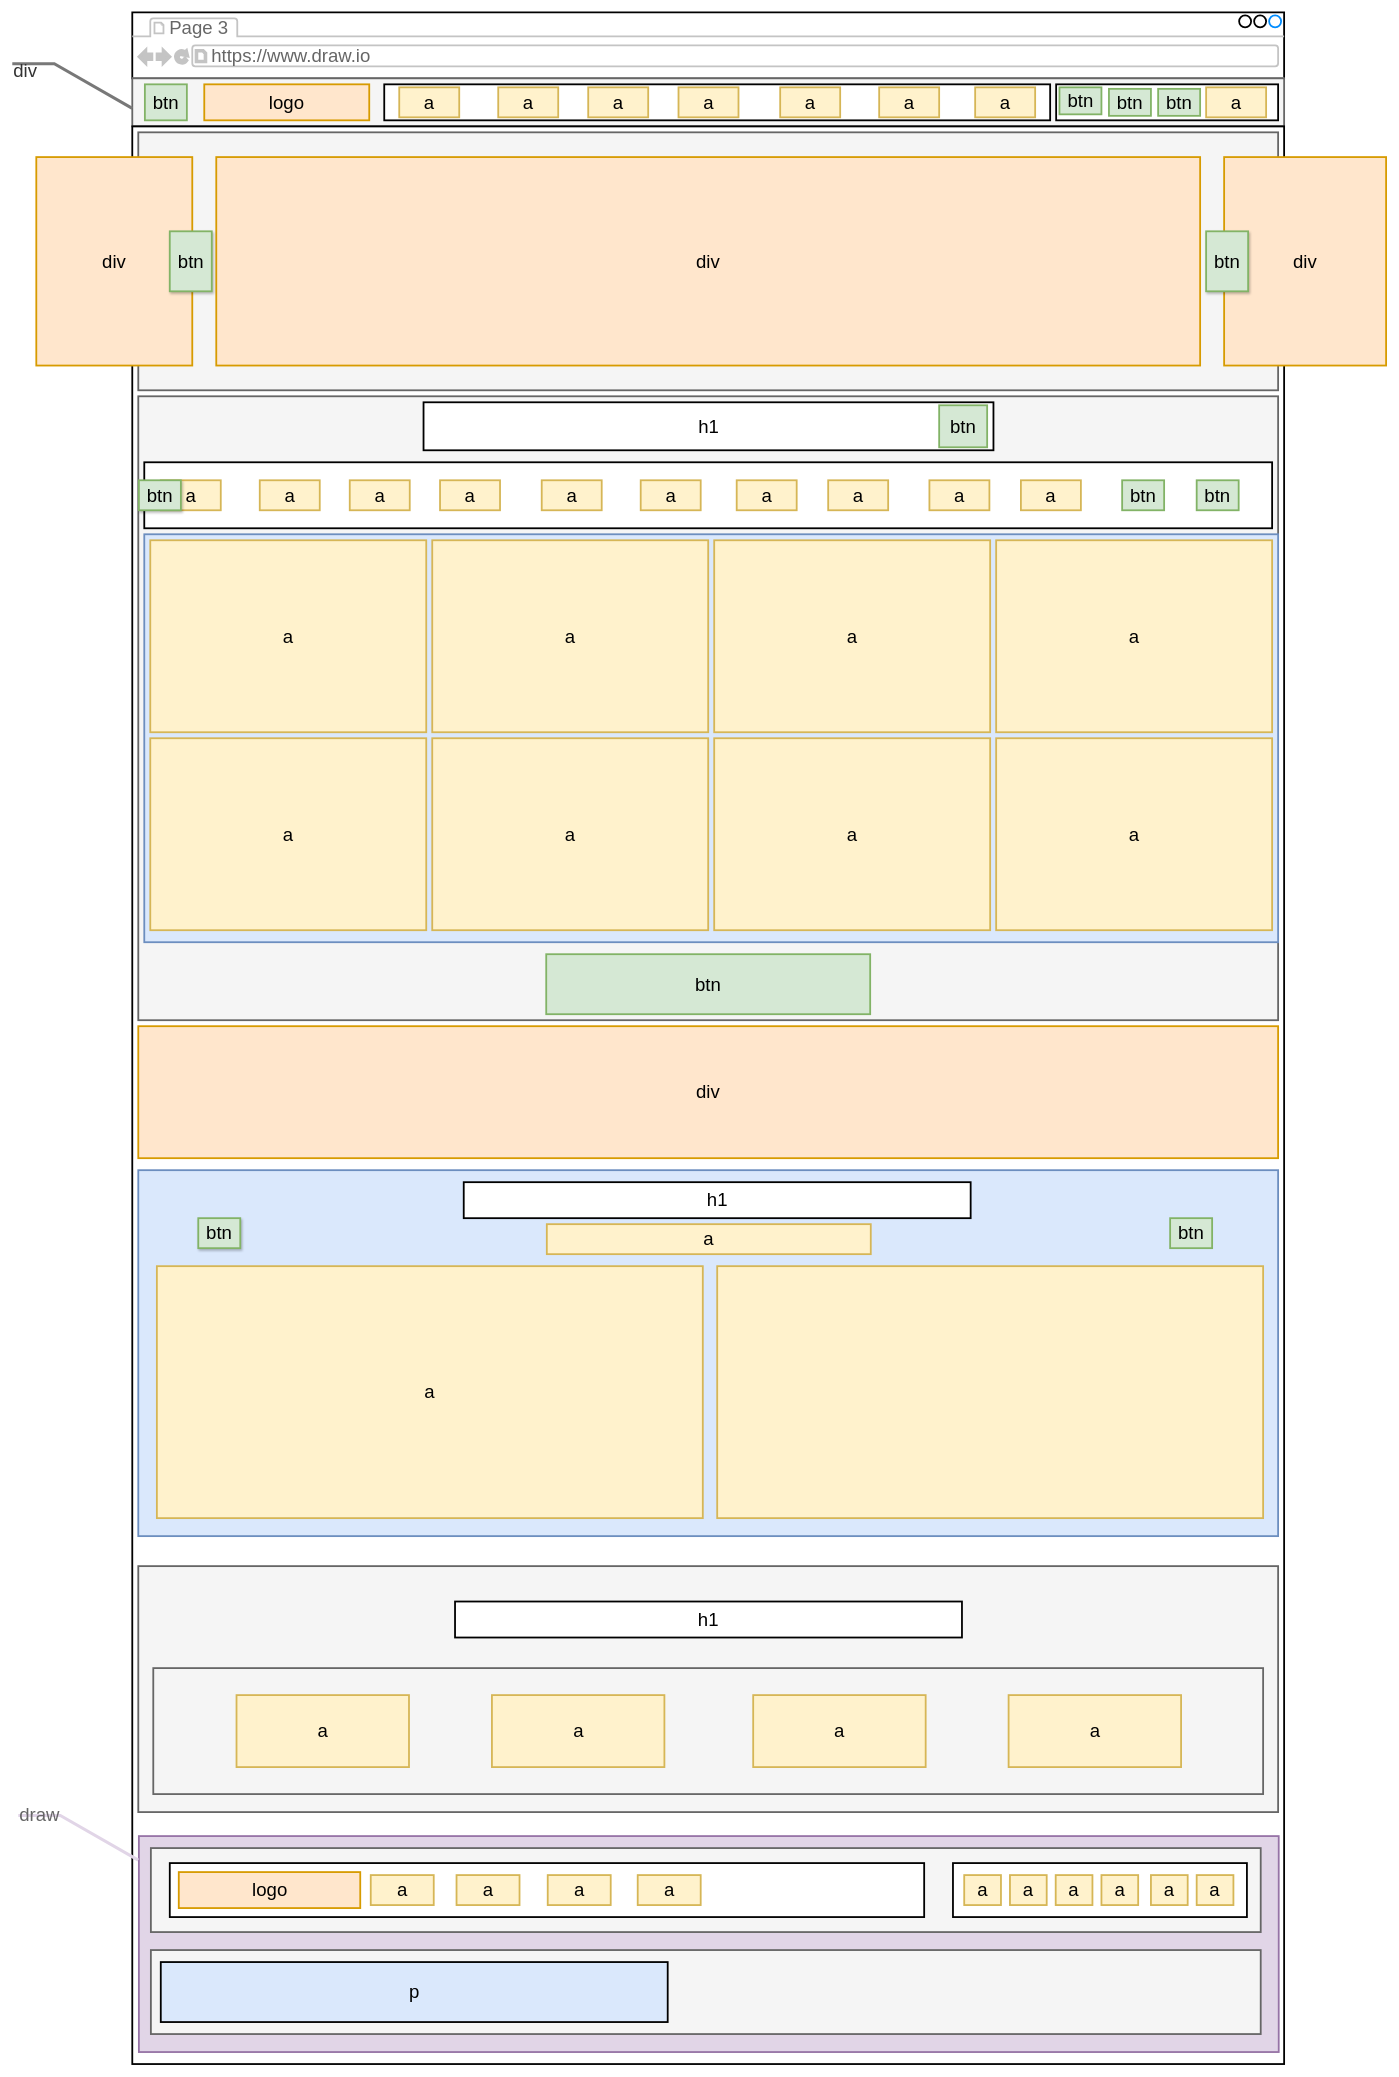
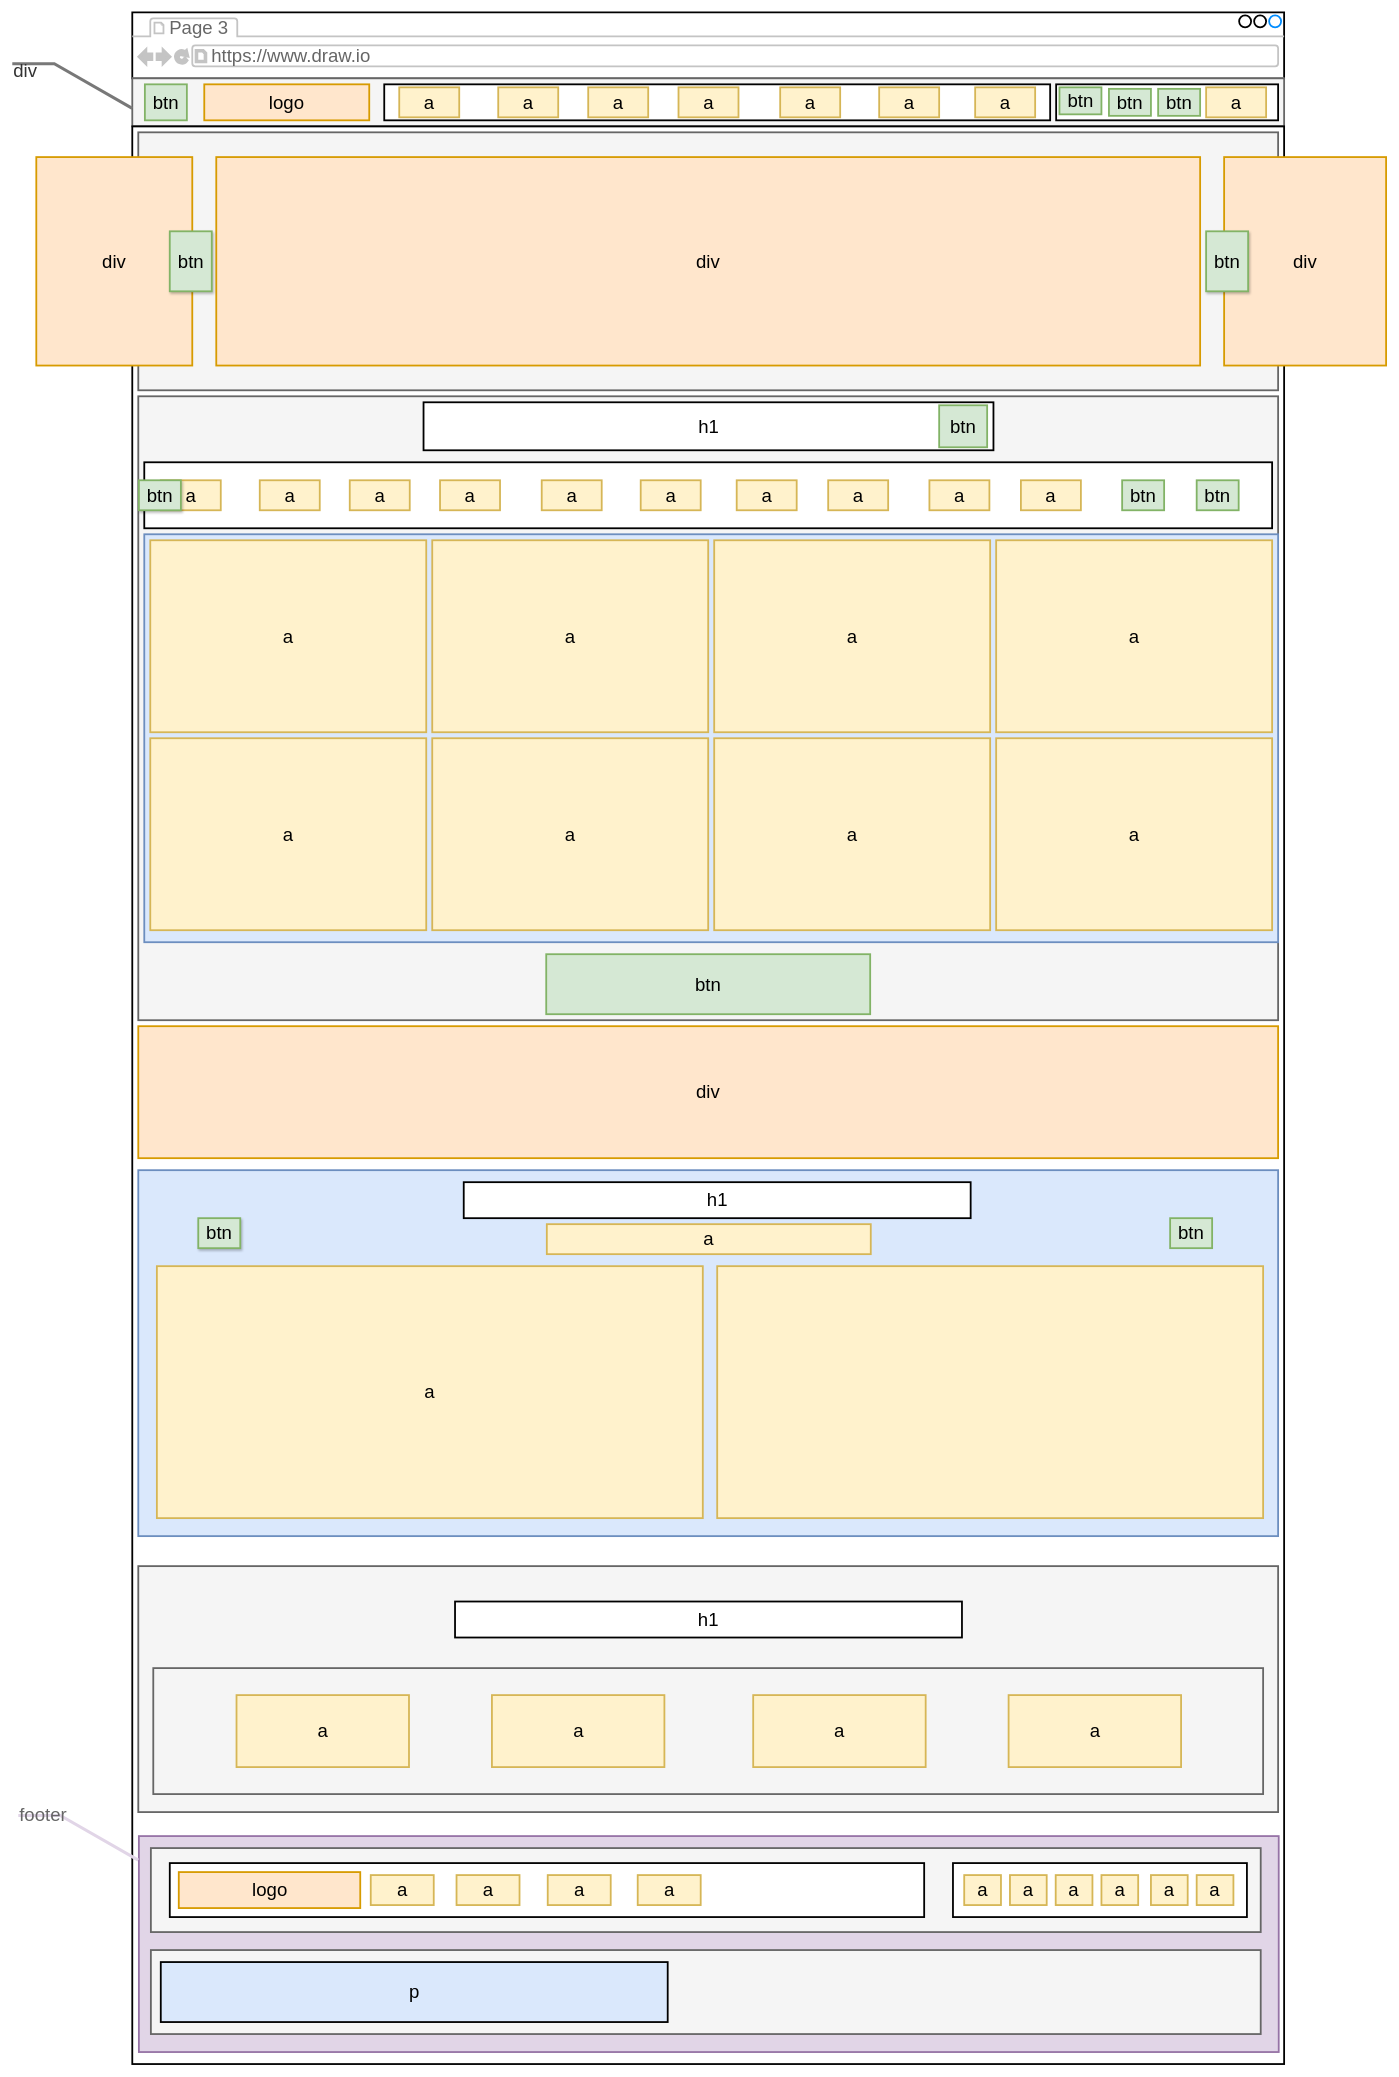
node "draw": label "draw" -> "footer"
